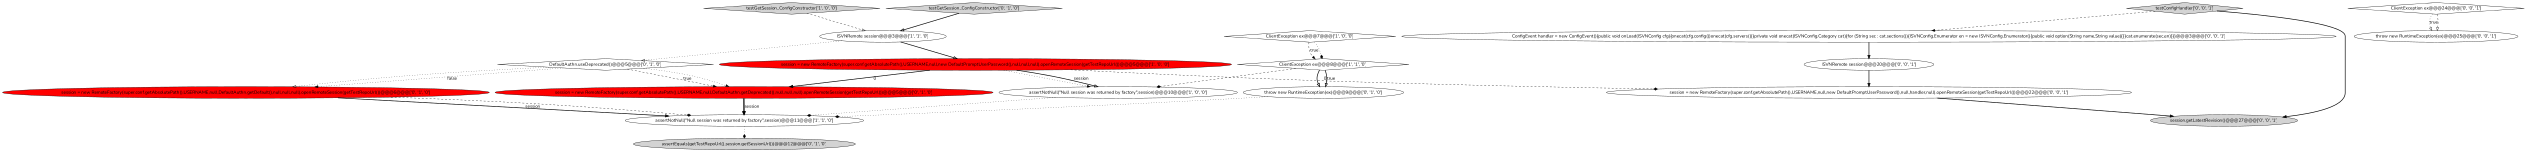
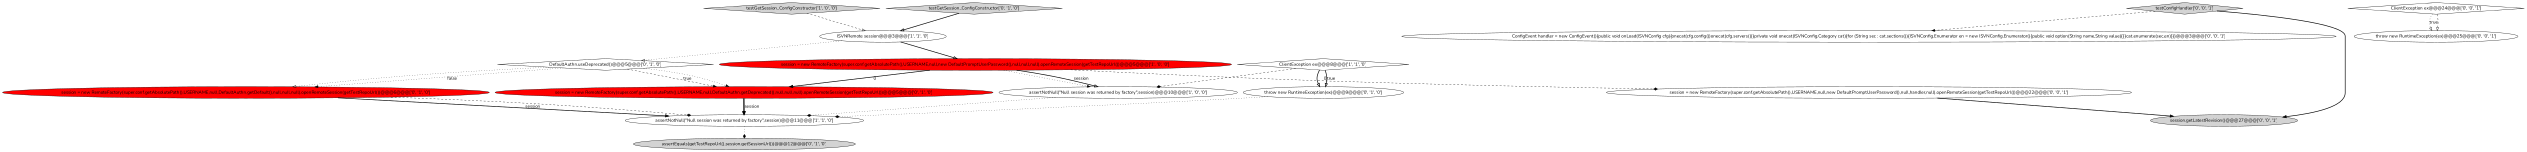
node "ClientException ex@@@7@@@['1', '0', '0']": removed
node "ISVNRemote session@@@20@@@['0', '0', '1']": removed
